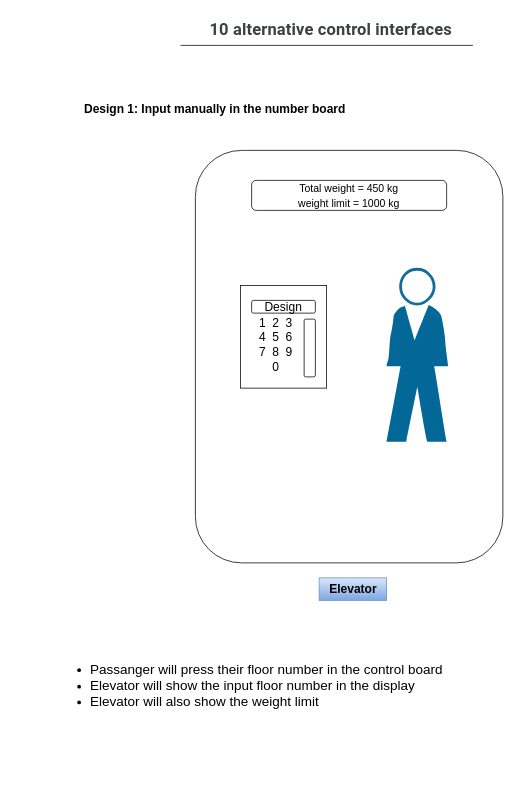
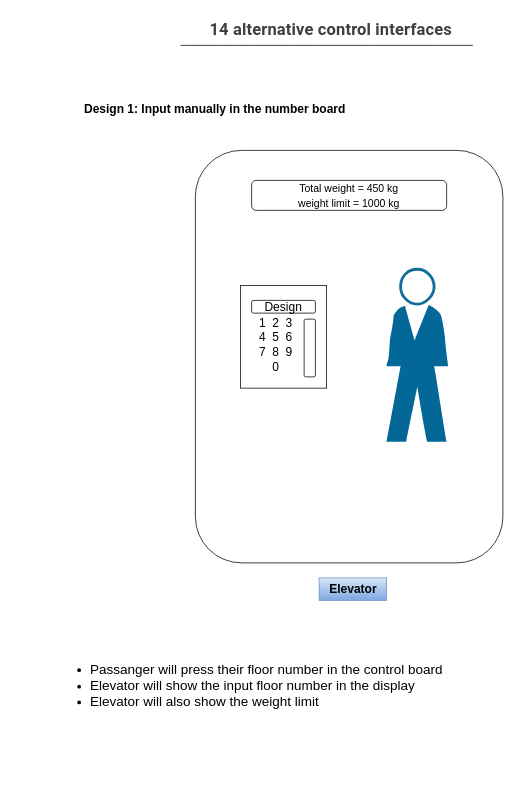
node "10 alternative control interfaces": label "10 alternative control interfaces" -> "14 alternative control interfaces"
